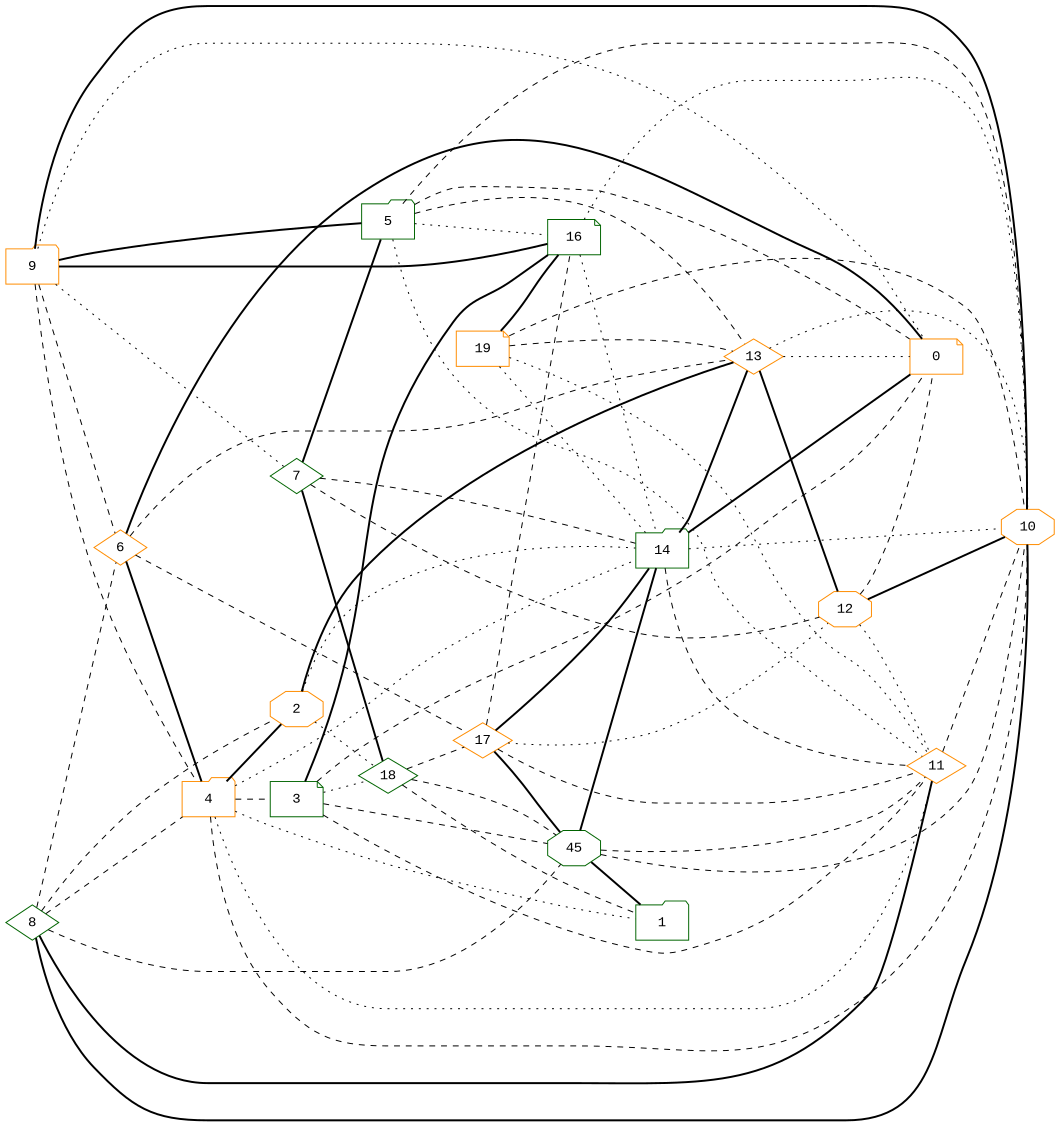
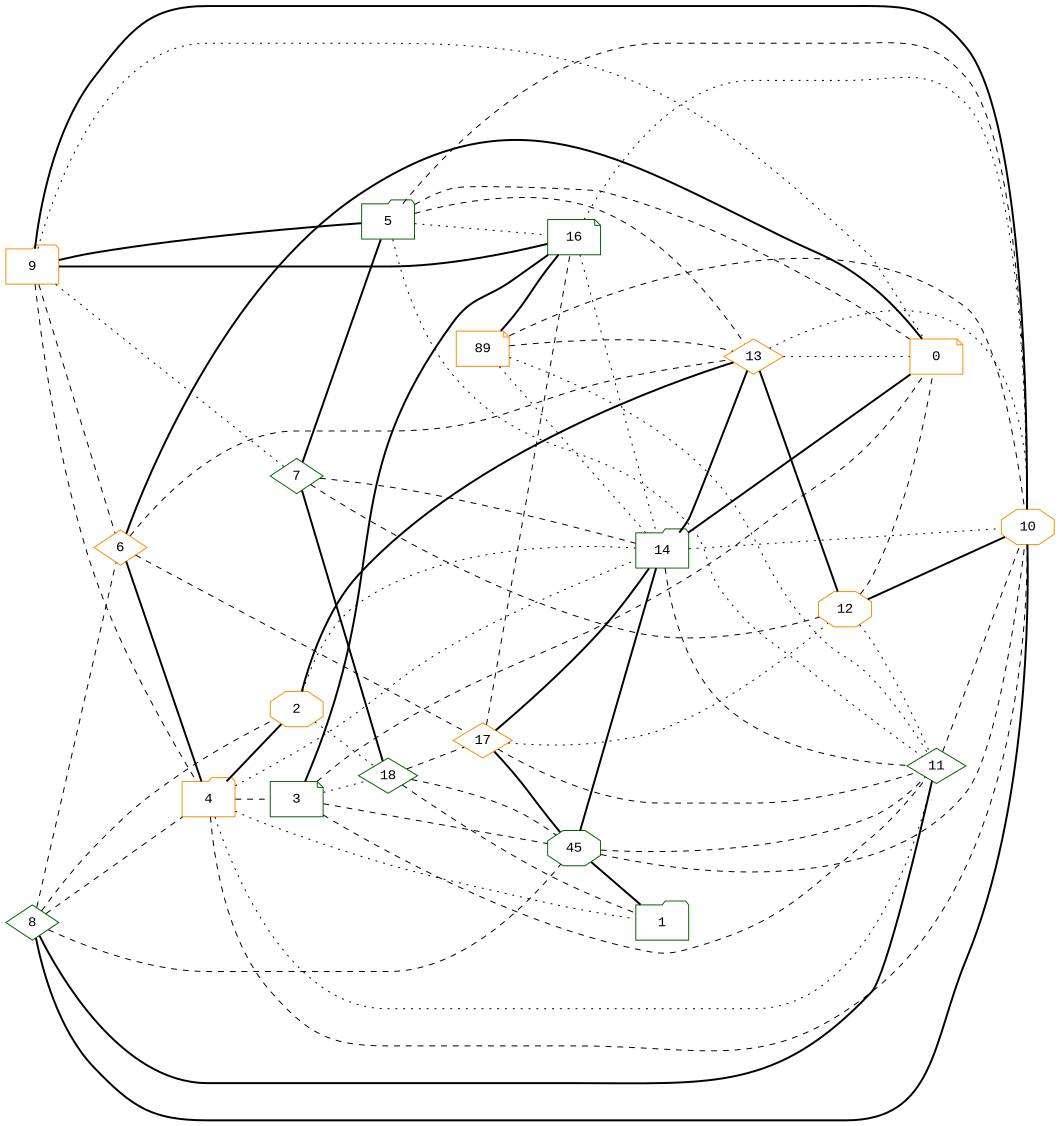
node "19": label "19" -> "89"
node "11": color darkorange -> darkgreen
